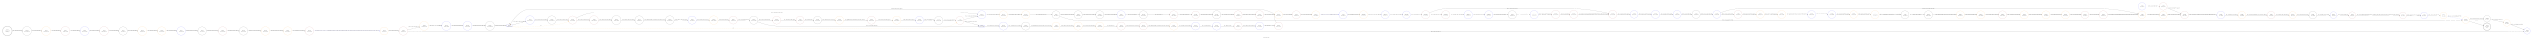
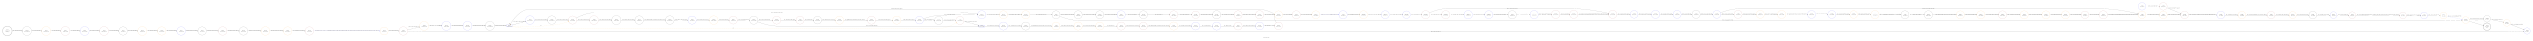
edge "N22761 (rp:85, ep:89)" -> "N22778 (rp:70, ep:70)": now "N22759 (rp:87, ep:91)" -> "N22778 (rp:70, ep:70)"
